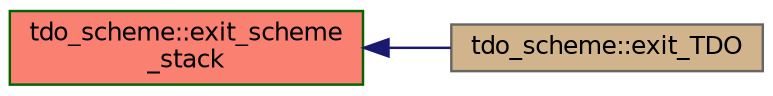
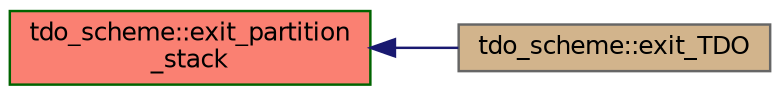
node "tdo_scheme::exit_scheme _stack": label "tdo_scheme::exit_scheme _stack" -> "tdo_scheme::exit_partition _stack"
